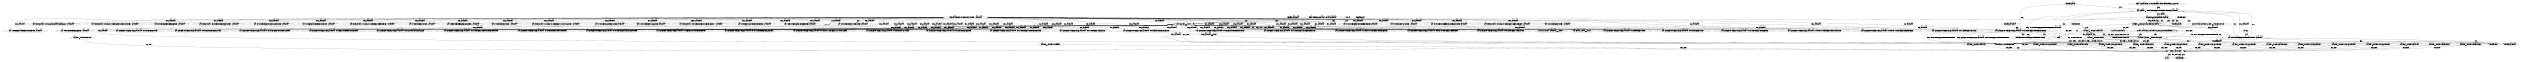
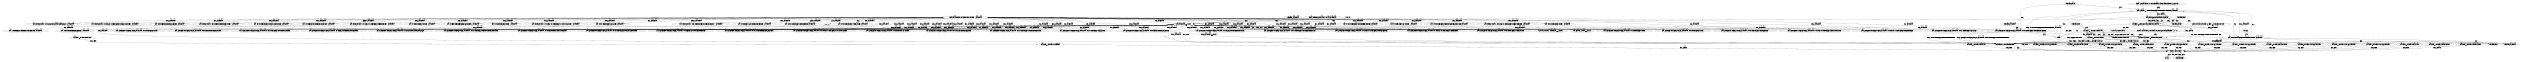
edge "(MethodParameterIn,OMX_INOUT OMX_PTR     paramData)" -> "(Call,(VIDEO_PARAM_BUFFERSUPPLIERTYPE*) paramData)": now "(Call,(OMX_PARAM_PORTDEFINITIONTYPE *) paramData)" -> "(Call,(VIDEO_PARAM_BUFFERSUPPLIERTYPE*) paramData)"
node "(Identifier,NULL)": removed
edge "(MethodParameterIn,OMX_INOUT OMX_PTR     paramData)" -> "(Call,(OMX_VIDEO_PARAM_QUANTIZATIONTYPE*) paramData)": label "DDG: paramData" -> "PARAM: paramData"
edge "(MethodParameterIn,OMX_INOUT OMX_PTR     paramData)" -> "(Call,(OMX_PARAM_COMPONENTROLETYPE *) paramData)": label "DDG: paramData" -> "PARAM: paramData"
node "(Call,(QOMX_BITRATETYPE_RANGETYPE *)paramData)": label "(Call,(QOMX_BITRATETYPE_RANGETYPE *)paramData)" -> "(Call,(QOMX_EXTNINDEX_RANGETYPE *)paramData)"
node "(Call,(OMX_VIDEO_AVCTYPE_AVCTYPE*)paramData)": label "(Call,(OMX_VIDEO_AVCTYPE_AVCTYPE*)paramData)" -> "(Call,(OMX_VIDEO_PARAM_AVCTYPE*)paramData)"
node "(Call,(OMX_VIDEO_PARAM_H263TYPE*)paramData)": removed
node "(Call,(VIDEO_VIDEO_PARAM_BITRATETYPE*)paramData)": label "(Call,(VIDEO_VIDEO_PARAM_BITRATETYPE*)paramData)" -> "(Call,(OMX_VIDEO_PARAM_BITRATETYPE*)paramData)"
node "(Call,supported == NULL)": label "(Call,supported == NULL)" -> "(Call,paramData == NULL)"
node "(Call,(OMX_VIDEO_TYPE_ERRORCORRECTIONTYPE*)paramData)": label "(Call,(OMX_VIDEO_TYPE_ERRORCORRECTIONTYPE*)paramData)" -> "(Call,(OMX_VIDEO_PARAM_ERRORCORRECTIONTYPE*)paramData)"
edge "(Call,eRet = get_supported_profile_level(pParam))" -> "(Call,eRet && eRet != OMX_ErrorNoMore)": label "DDG: eRet" -> "DDG: pParam"
edge "(Call,eRet && eRet != OMX_ErrorNoMore)" -> "(Call,eRet != OMX_ErrorHardware)": added, label "CFG:"
edge "(ControlStructure,break;)" -> "(Call,eRet && eRet != OMX_ErrorNoMore)": label "CFG: " -> "VIDEO: "
edge "(Call,eRet != OMX_ErrorHardware)" -> "(Identifier,OMX_ErrorNoMore)": added, label "CFG:"
node "(Identifier,OMX_VIDEO_PARAM_PROFILELEVELTYPE)": removed
edge "(Call,eRet != OMX_ErrorHardware)" -> "(MethodReturn,OMX_ERRORTYPE)": label "DDG: OMX_ErrorNoMore" -> "DDG: DATA_ErrorNoMore"
edge "(Call,eRet = OMX_ErrorUndefined)" -> "(Return,return eRet;)": label "DDG: eRet" -> "DDG: pParam"
edge "(Call,eRet = OMX_ErrorBadParameter)" -> "(Return,return eRet;)": label "DDG: eRet" -> "DDG: pParam"
edge "(Call,eRet = OMX_ErrorNoMore)" -> "(Return,return eRet;)": now "(Call,eRet = OMX_ErrorNoMore)" -> "(Call,eRet = OMX_ErrorUndefined)"
